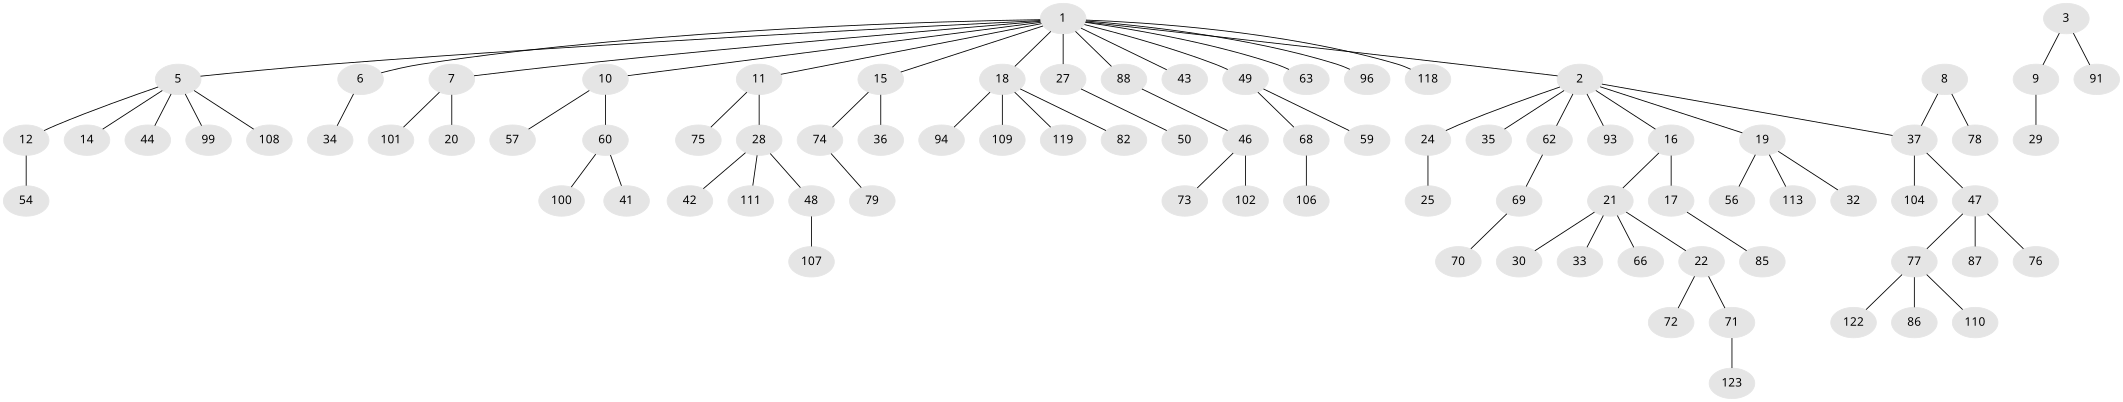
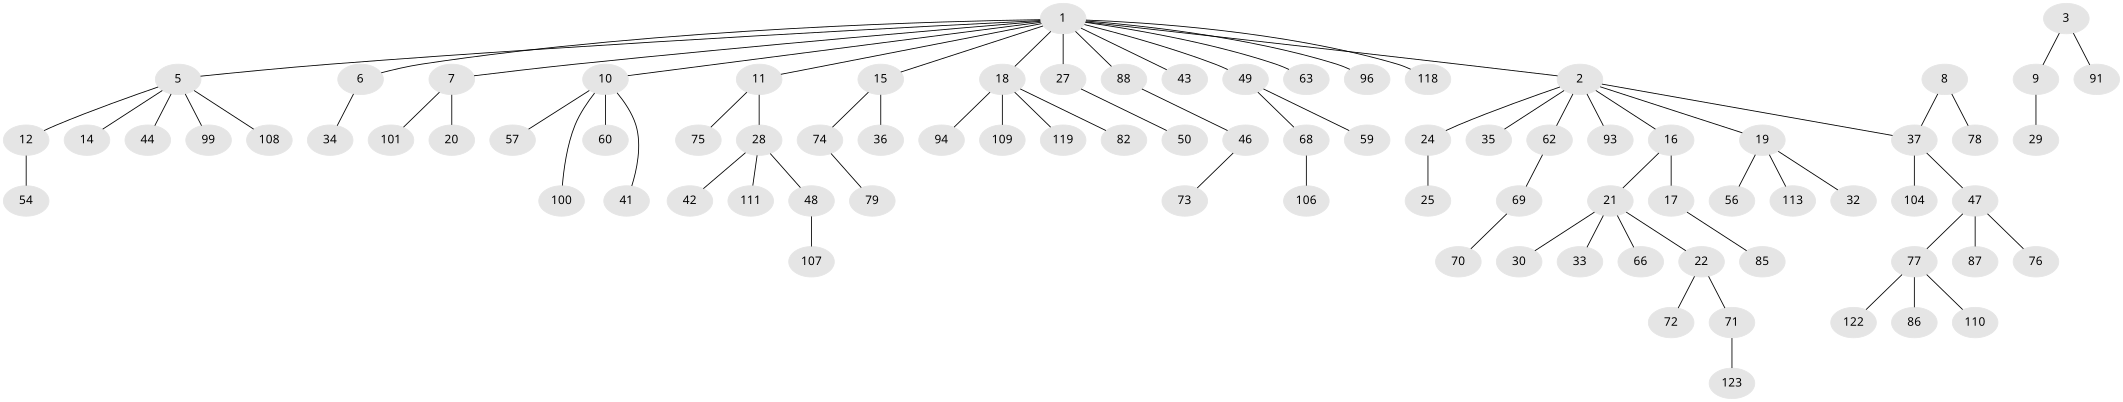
edge "60" -- "41": now "10" -- "41"
edge "60" -- "100": now "10" -- "100"
node "102": removed
